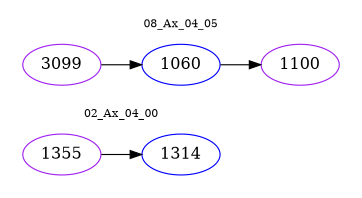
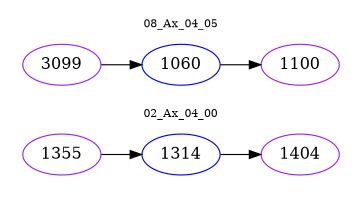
node "1404": added
